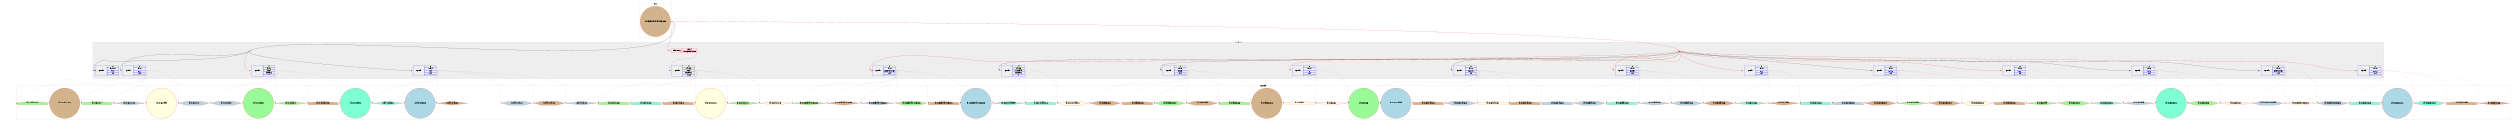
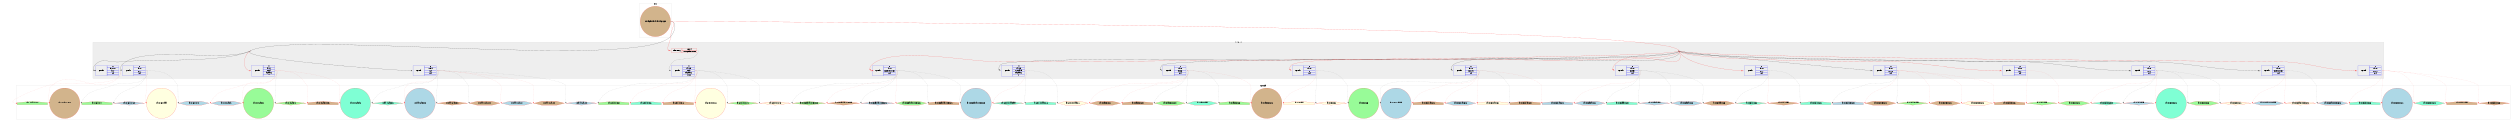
node "sys-devel/make-4.2.1-r1": added
node "dev-ros/test_tf2-9999": fillcolor tan -> aquamarine
node "dev-ros/tf5_py-9999": label "dev-ros/tf5_py-9999" -> "dev-ros/tf2_py-9999"
